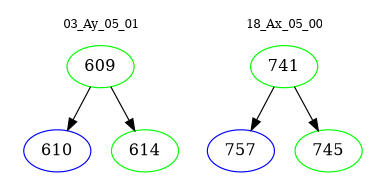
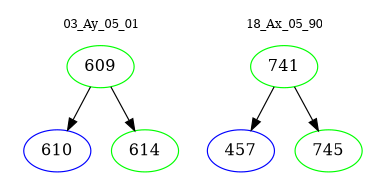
cluster "18_Ax_05_00": label "18_Ax_05_00" -> "18_Ax_05_90"
node "757": label "757" -> "457"
